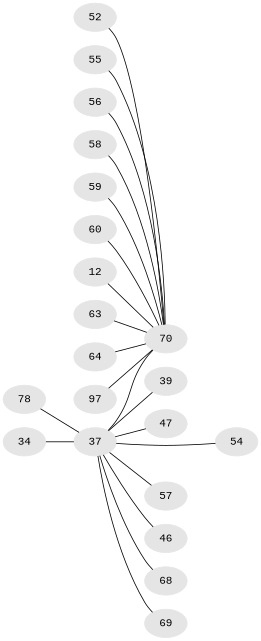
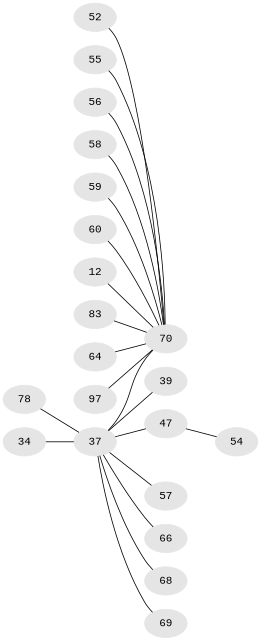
node "63": label "63" -> "83"
edge "37" -- "54": now "47" -- "54"
node "46": label "46" -> "66"
